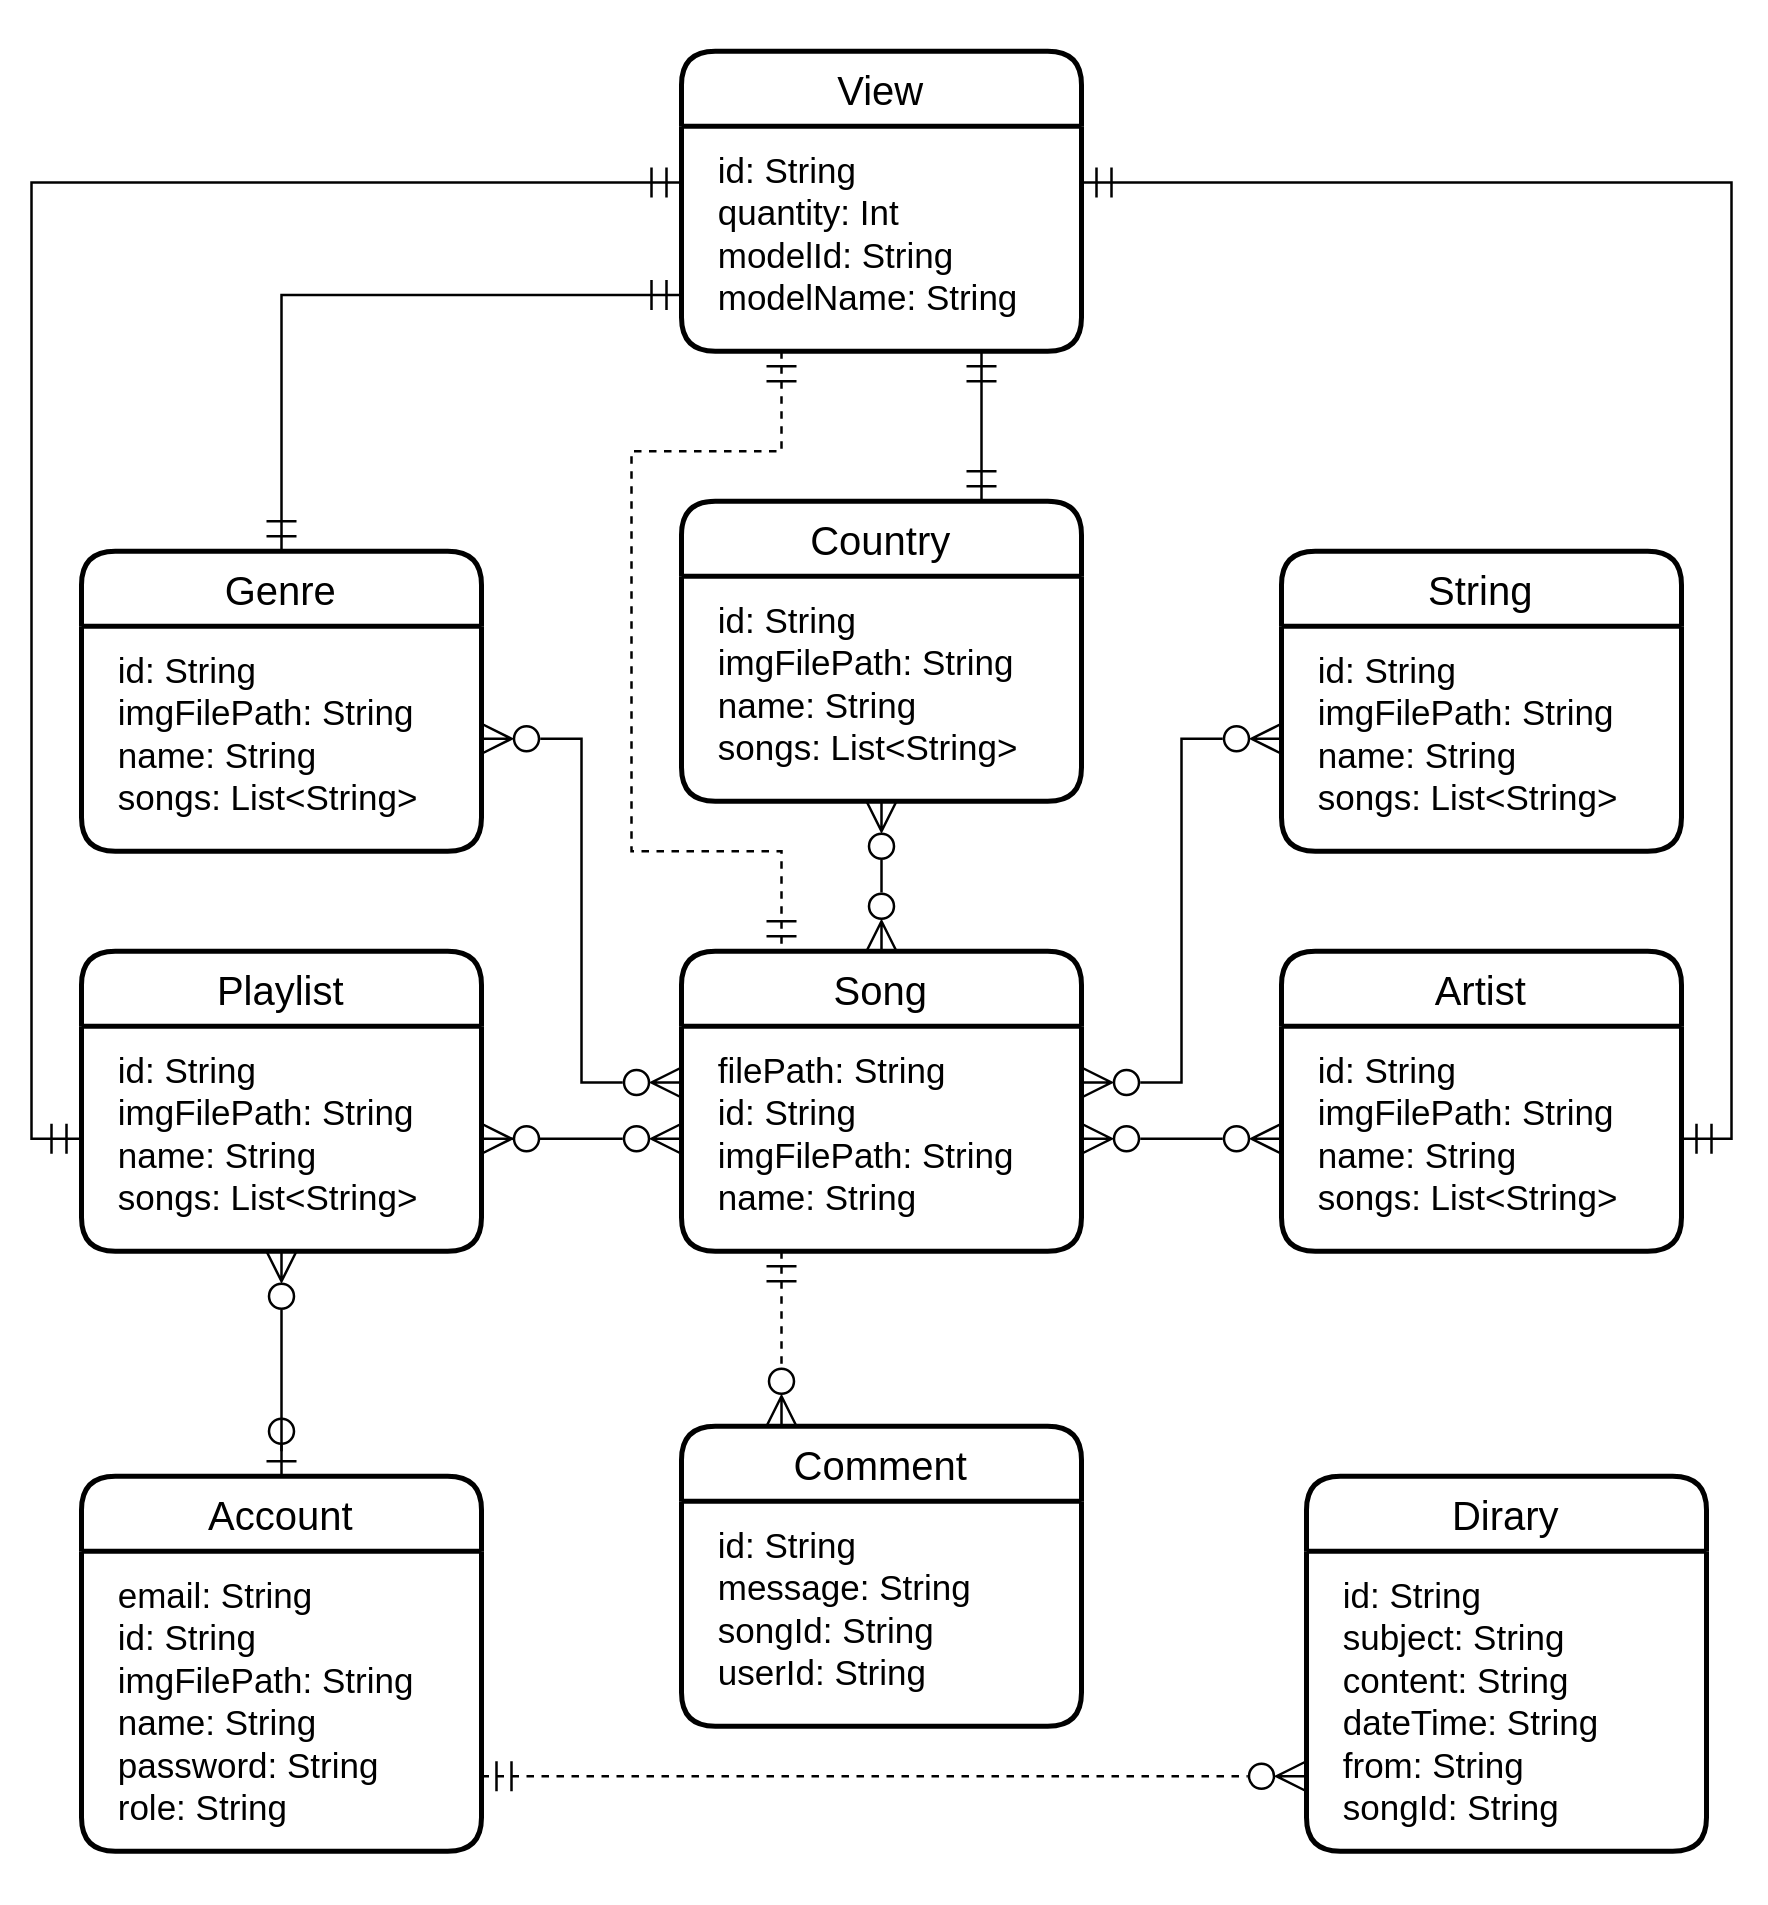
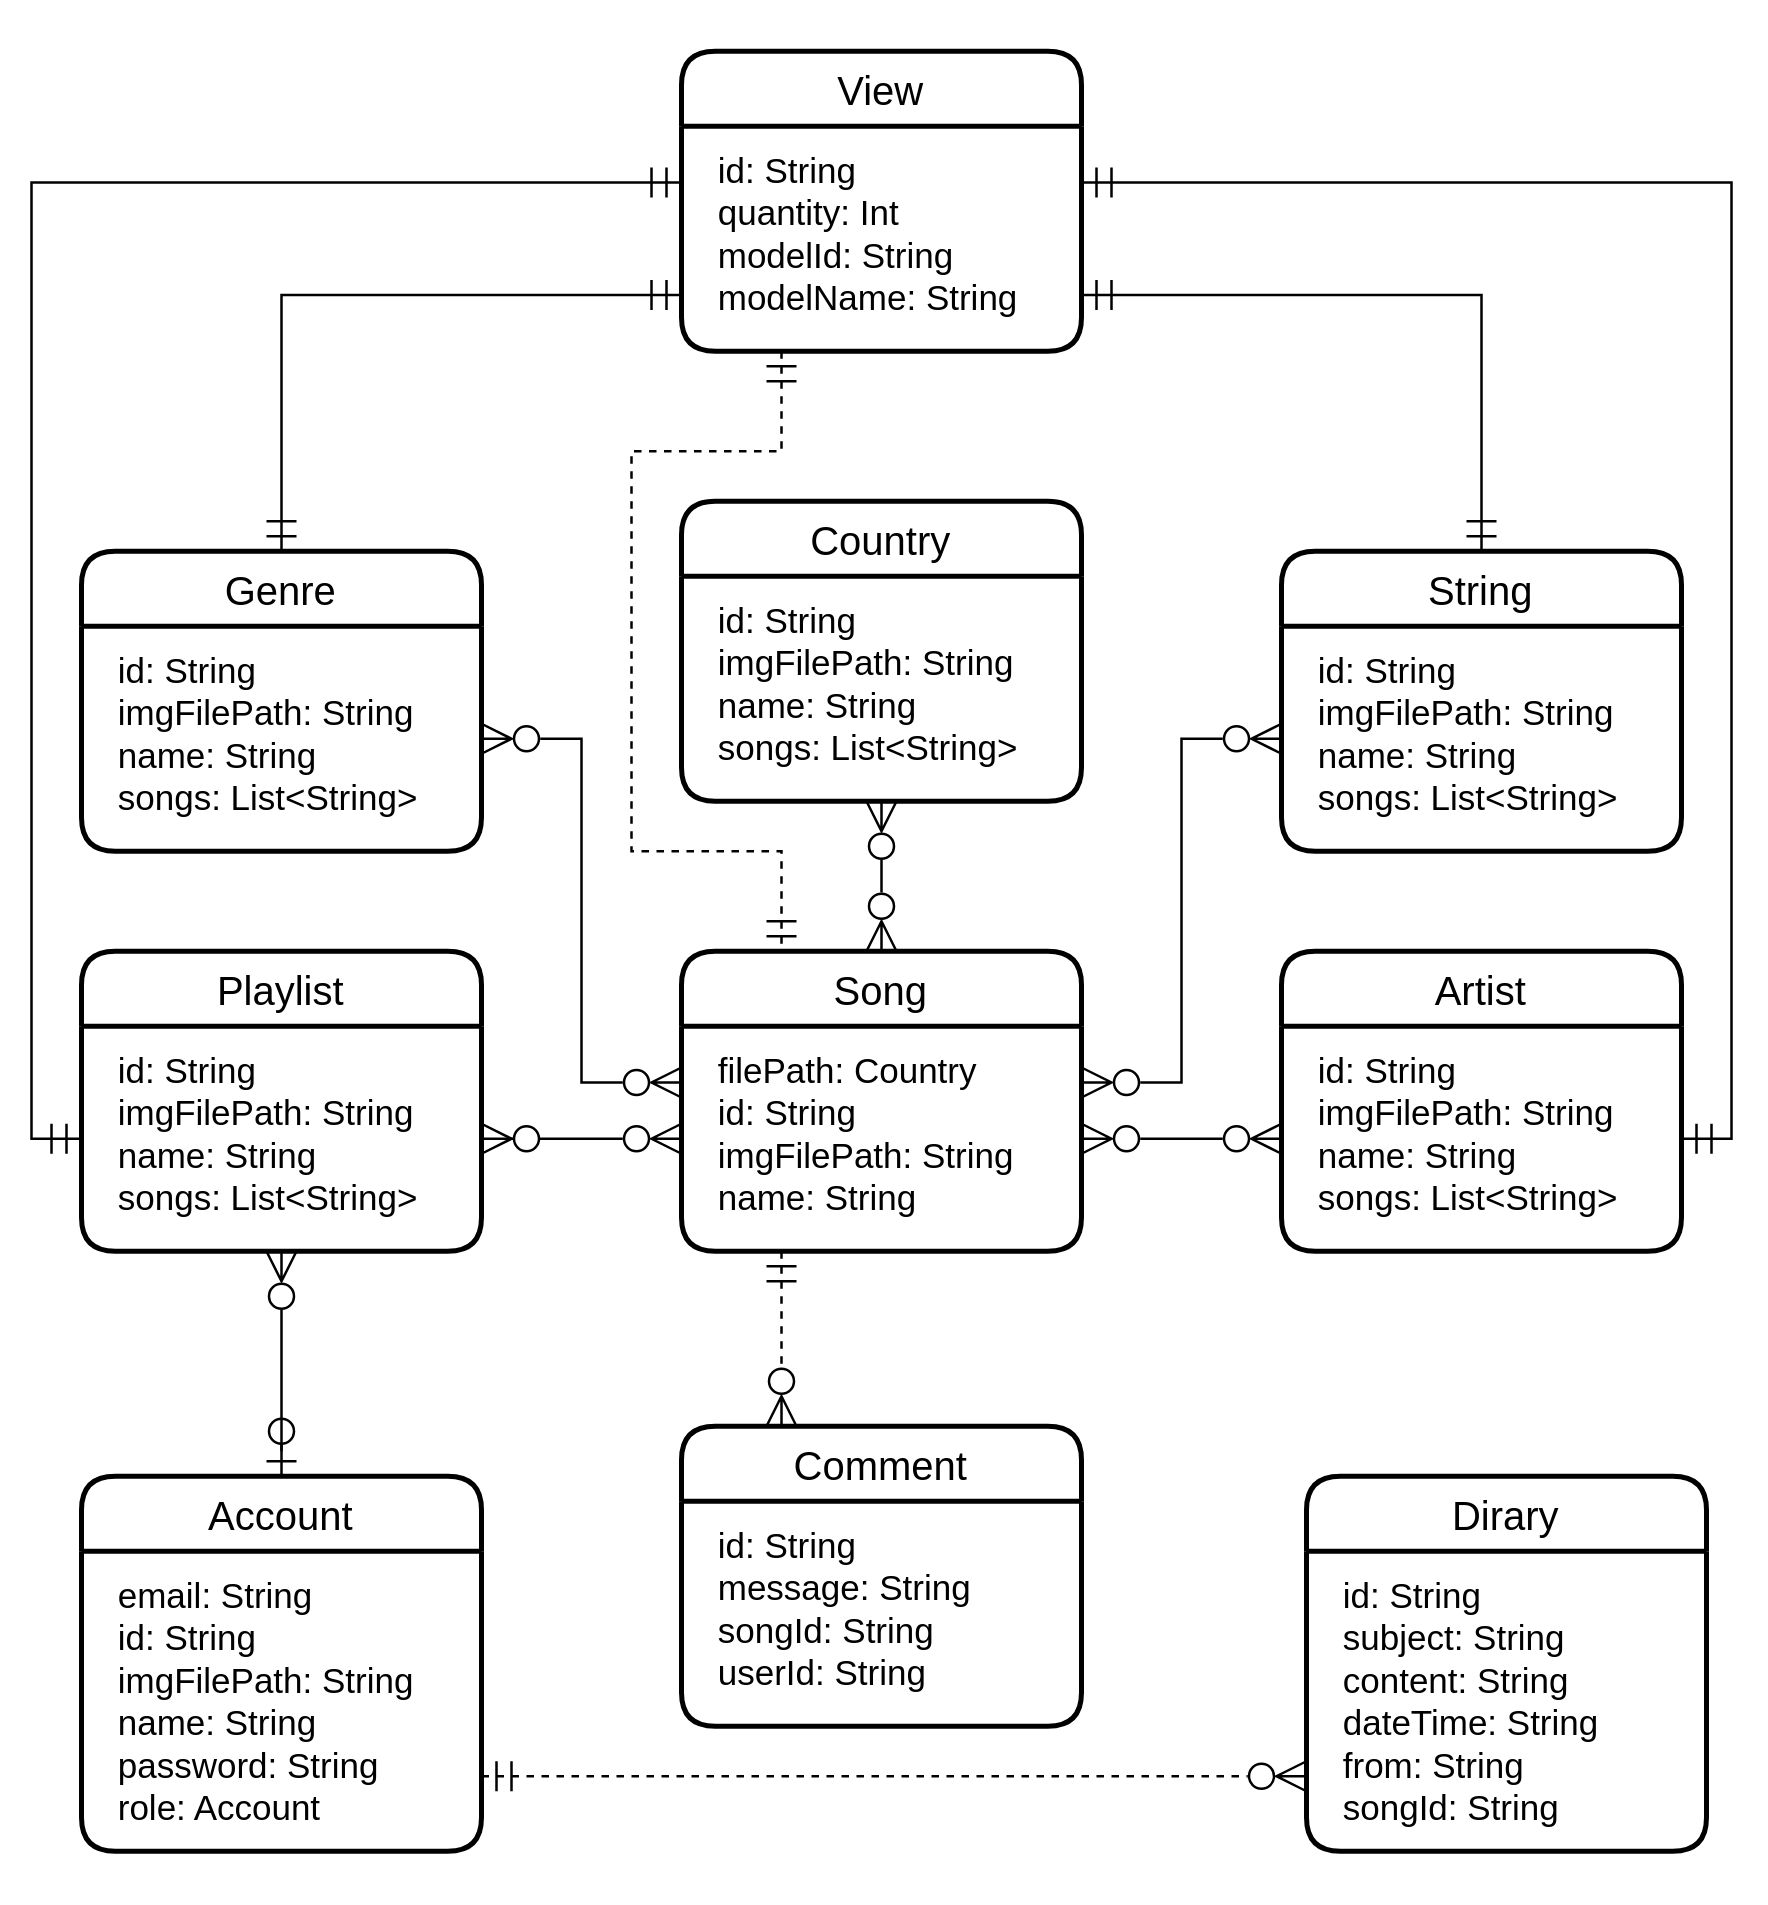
edge "id: String quantity: Int modelId: String modelName: String" -- "String": added
edge "id: String quantity: Int modelId: String modelName: String" -- "Country": removed
node "filePath: String id: String imgFilePath: String name: String": label "filePath: String id: String imgFilePath: String name: String" -> "filePath: Country id: String imgFilePath: String name: String"
node "email: String id: String imgFilePath: String name: String password: String role: String": label "email: String id: String imgFilePath: String name: String password: String role: String" -> "email: String id: String imgFilePath: String name: String password: String role: Account"
